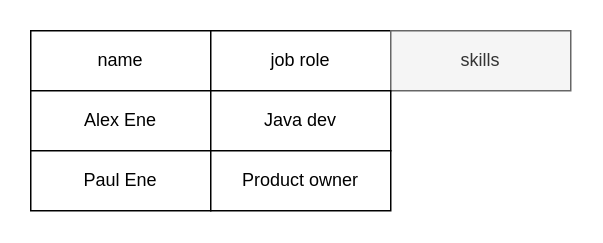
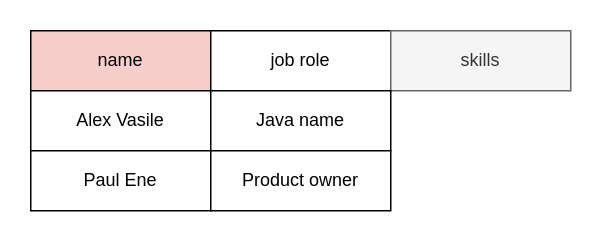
node "name": fillcolor #ffffff -> #f8cecc
node "Alex Ene": label "Alex Ene" -> "Alex Vasile"
node "Java dev": label "Java dev" -> "Java name"
